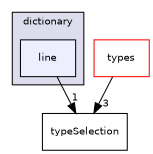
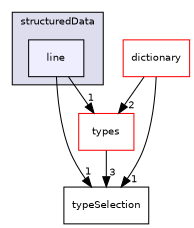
cluster "dictionary": label "dictionary" -> "structuredData"
node "dictionary": added
edge "line" -> "types": added
